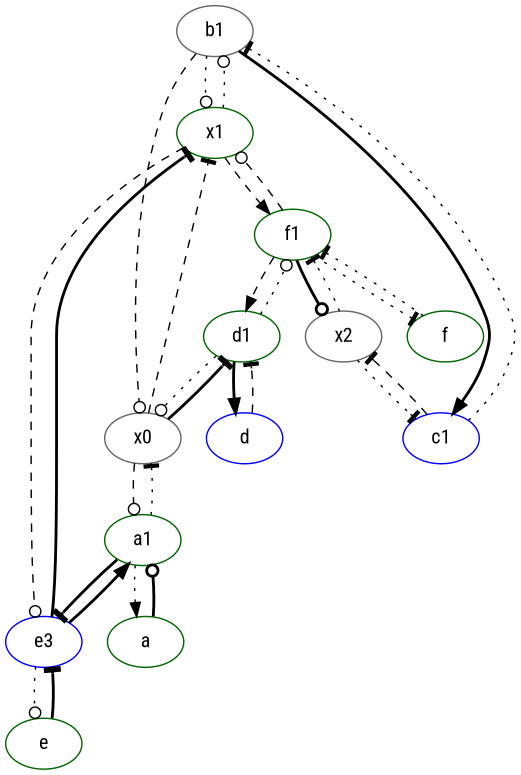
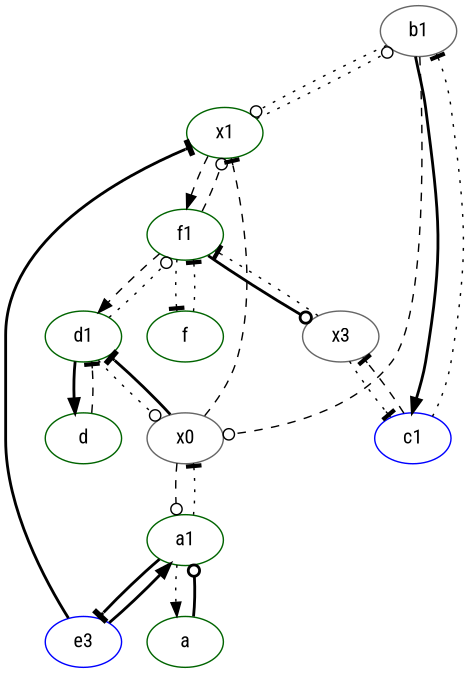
node "x2": label "x2" -> "x3"
edge "x1" -> "e3": removed
node "d": color blue -> darkgreen
node "e": removed
